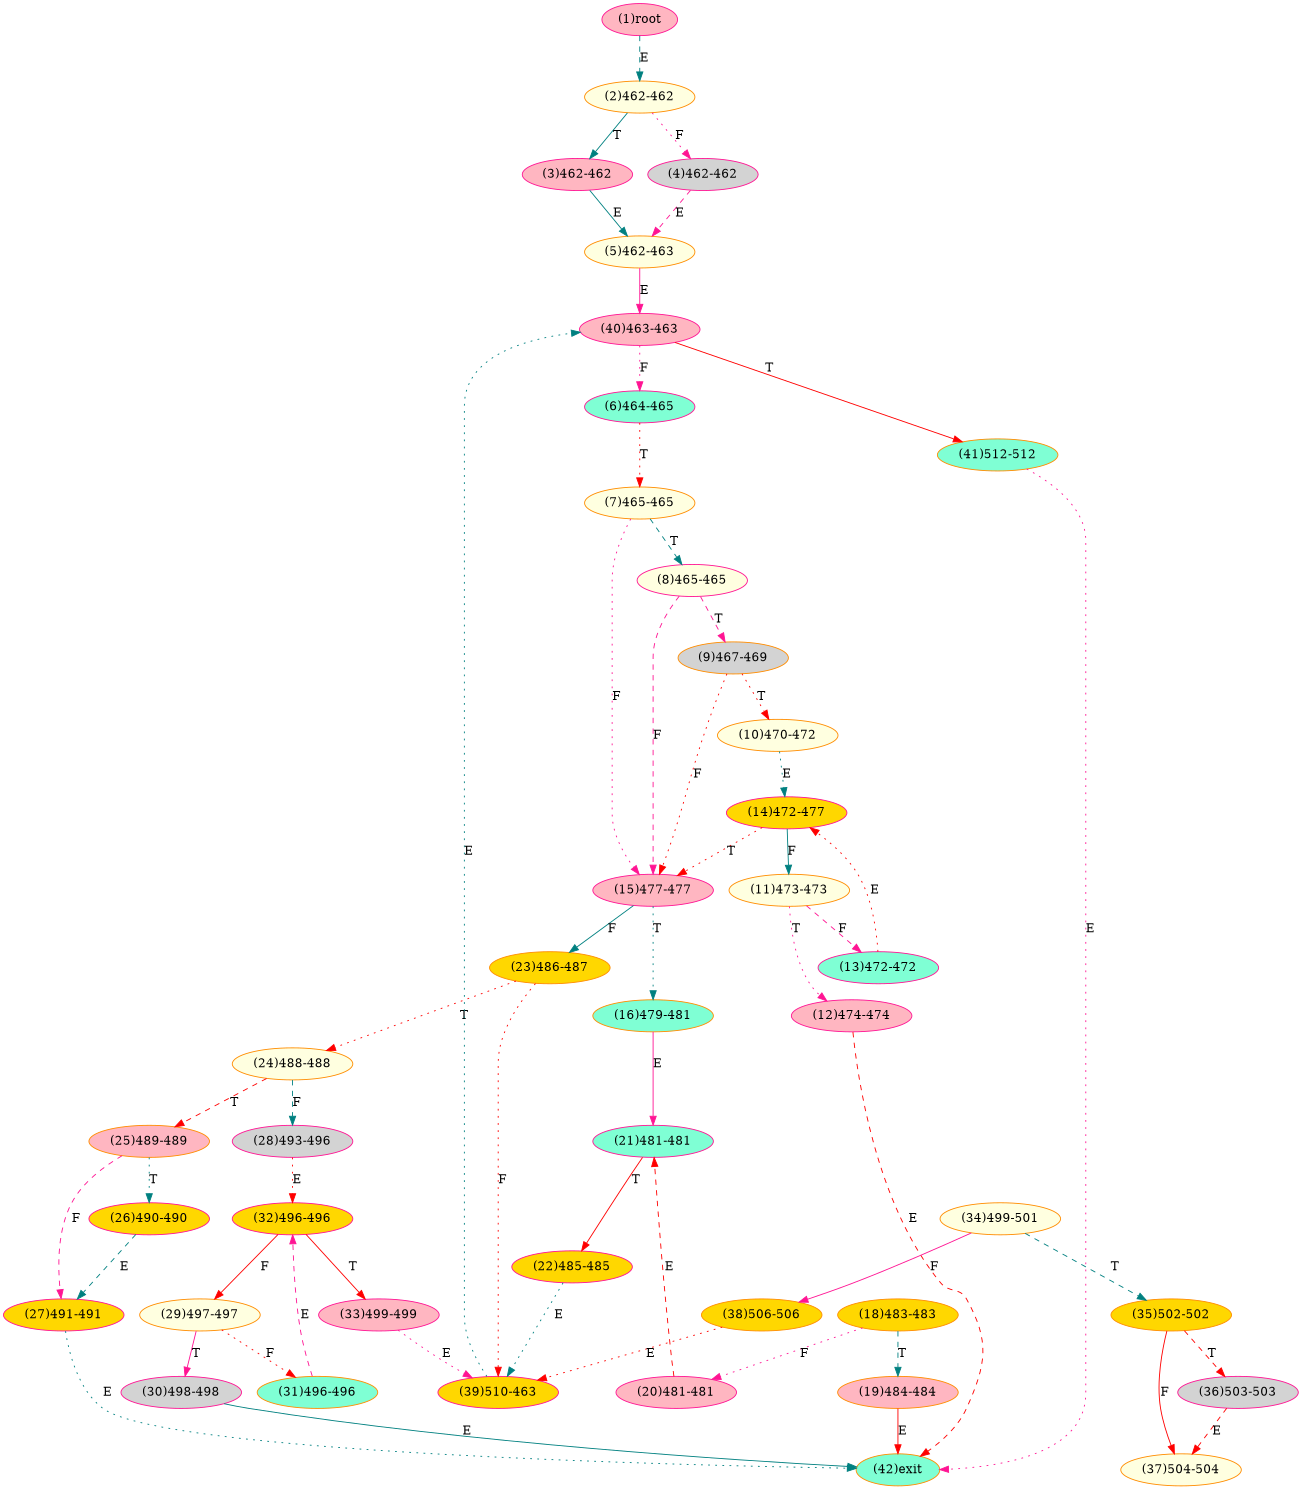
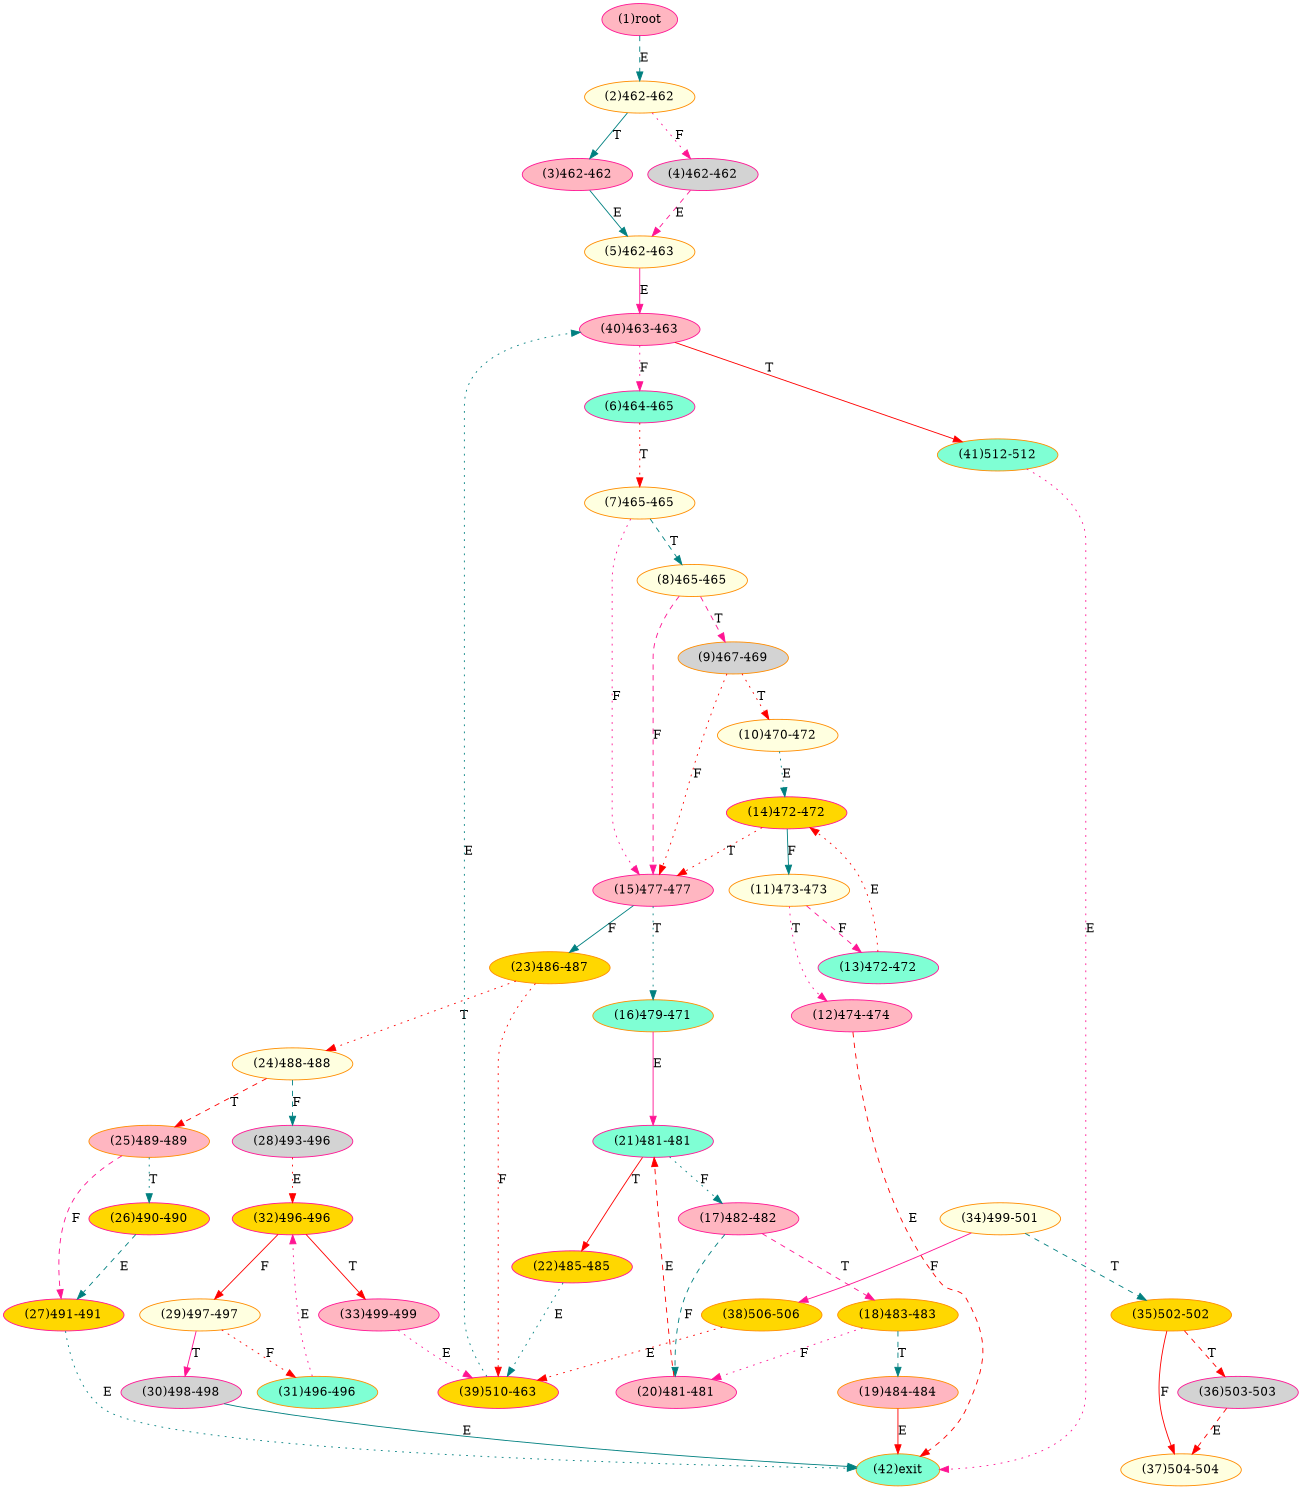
node "(8)465-465": color deeppink -> darkorange
node "(14)472-477": label "(14)472-477" -> "(14)472-472"
node "(16)479-481": label "(16)479-481" -> "(16)479-471"
node "(17)482-482": added
edge "(31)496-496" -> "(32)496-496": style dashed -> dotted
